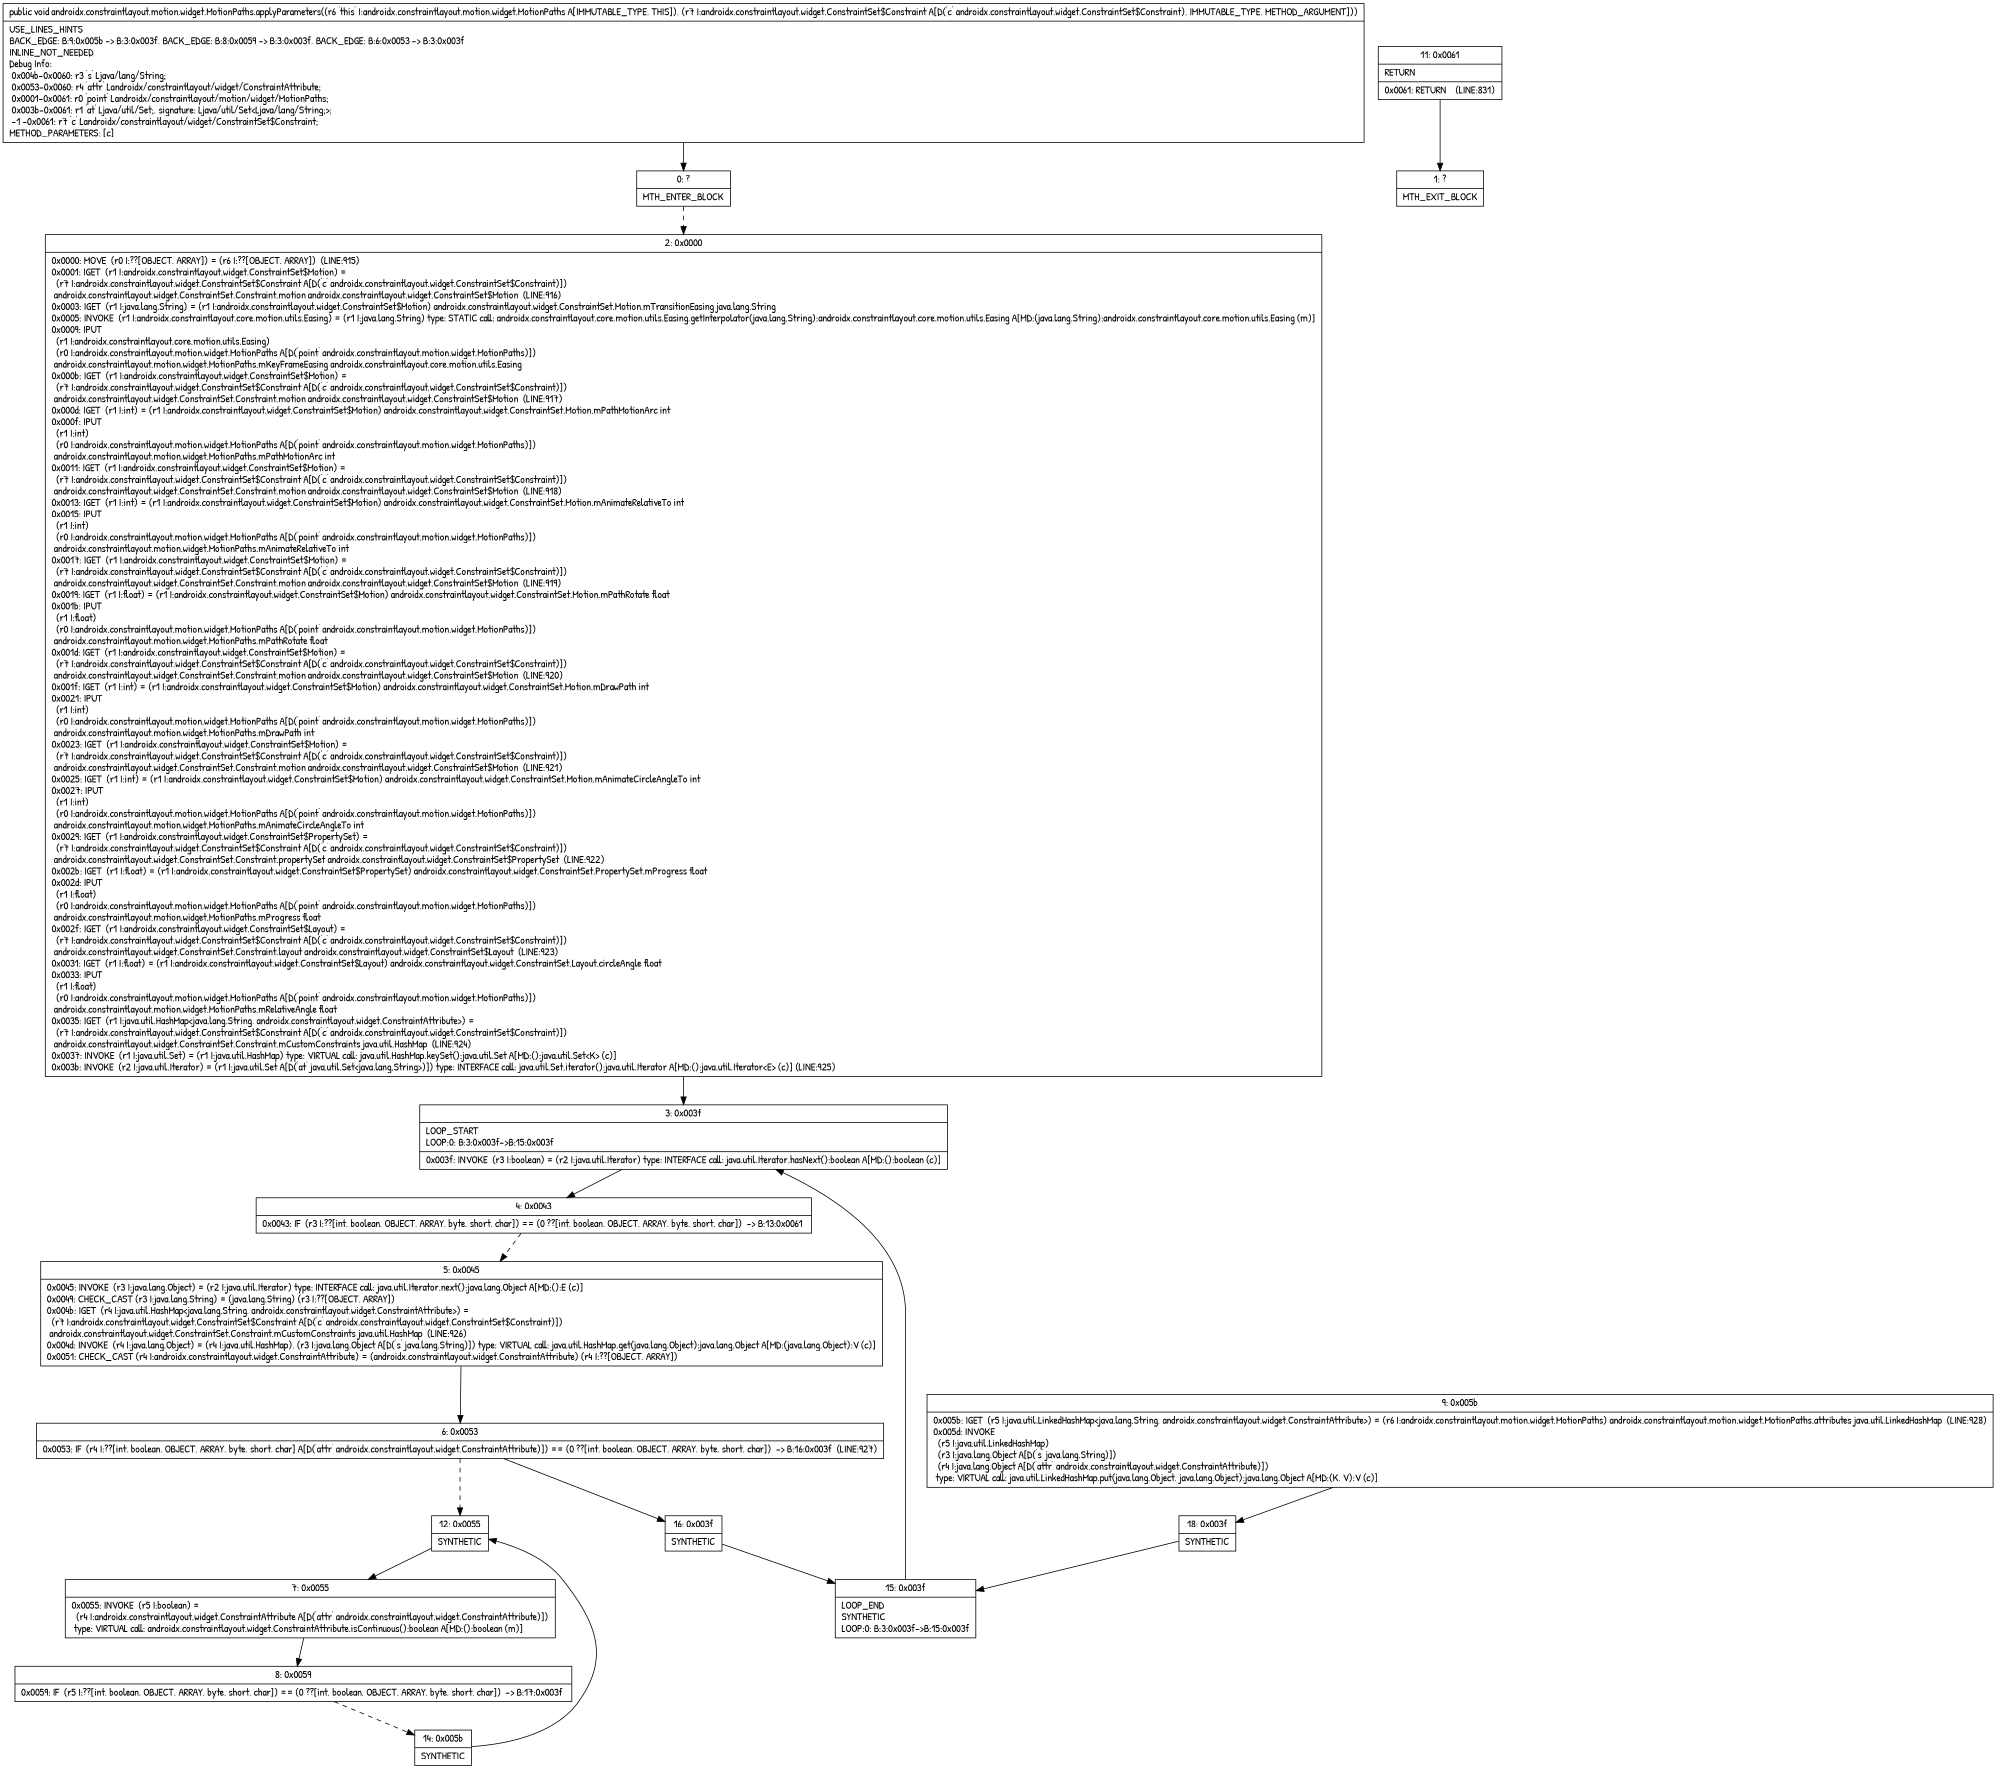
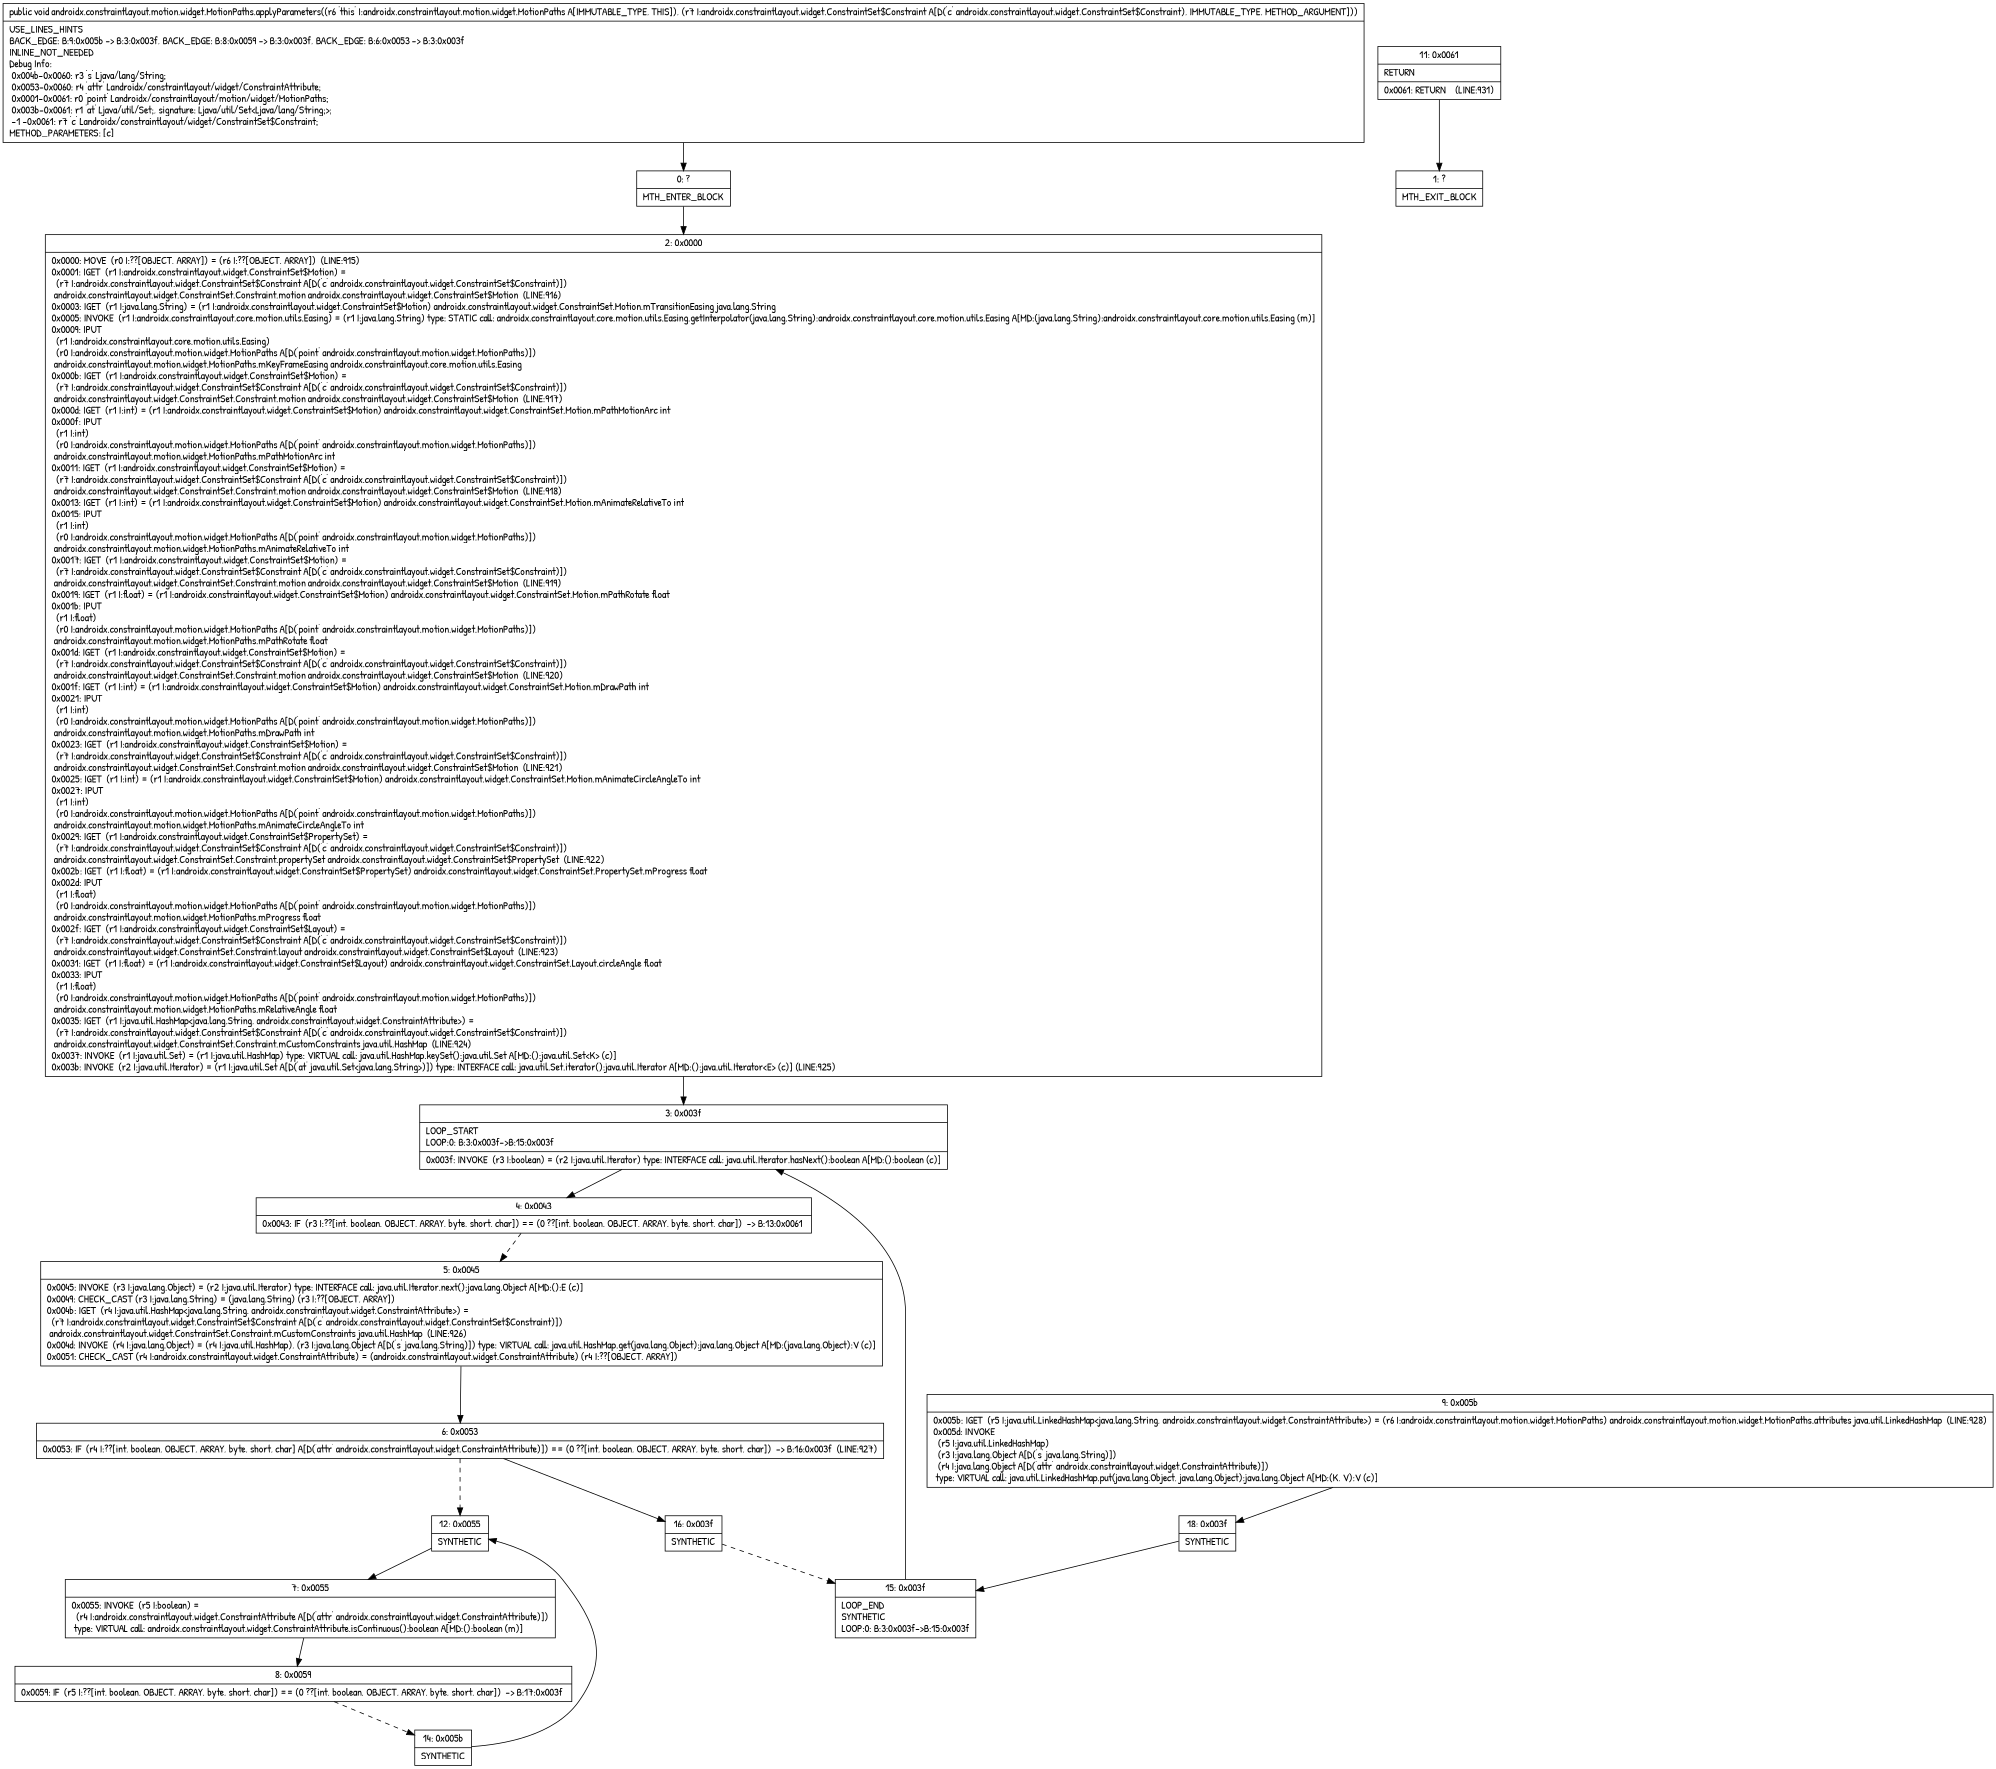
node "11: 0x0061": text "0x0061: RETURN    (LINE:831)" -> "0x0061: RETURN    (LINE:931)"
edge "0: ?" -> "2: 0x0000": style dashed -> solid
edge "16: 0x003f" -> "15: 0x003f": style solid -> dashed
